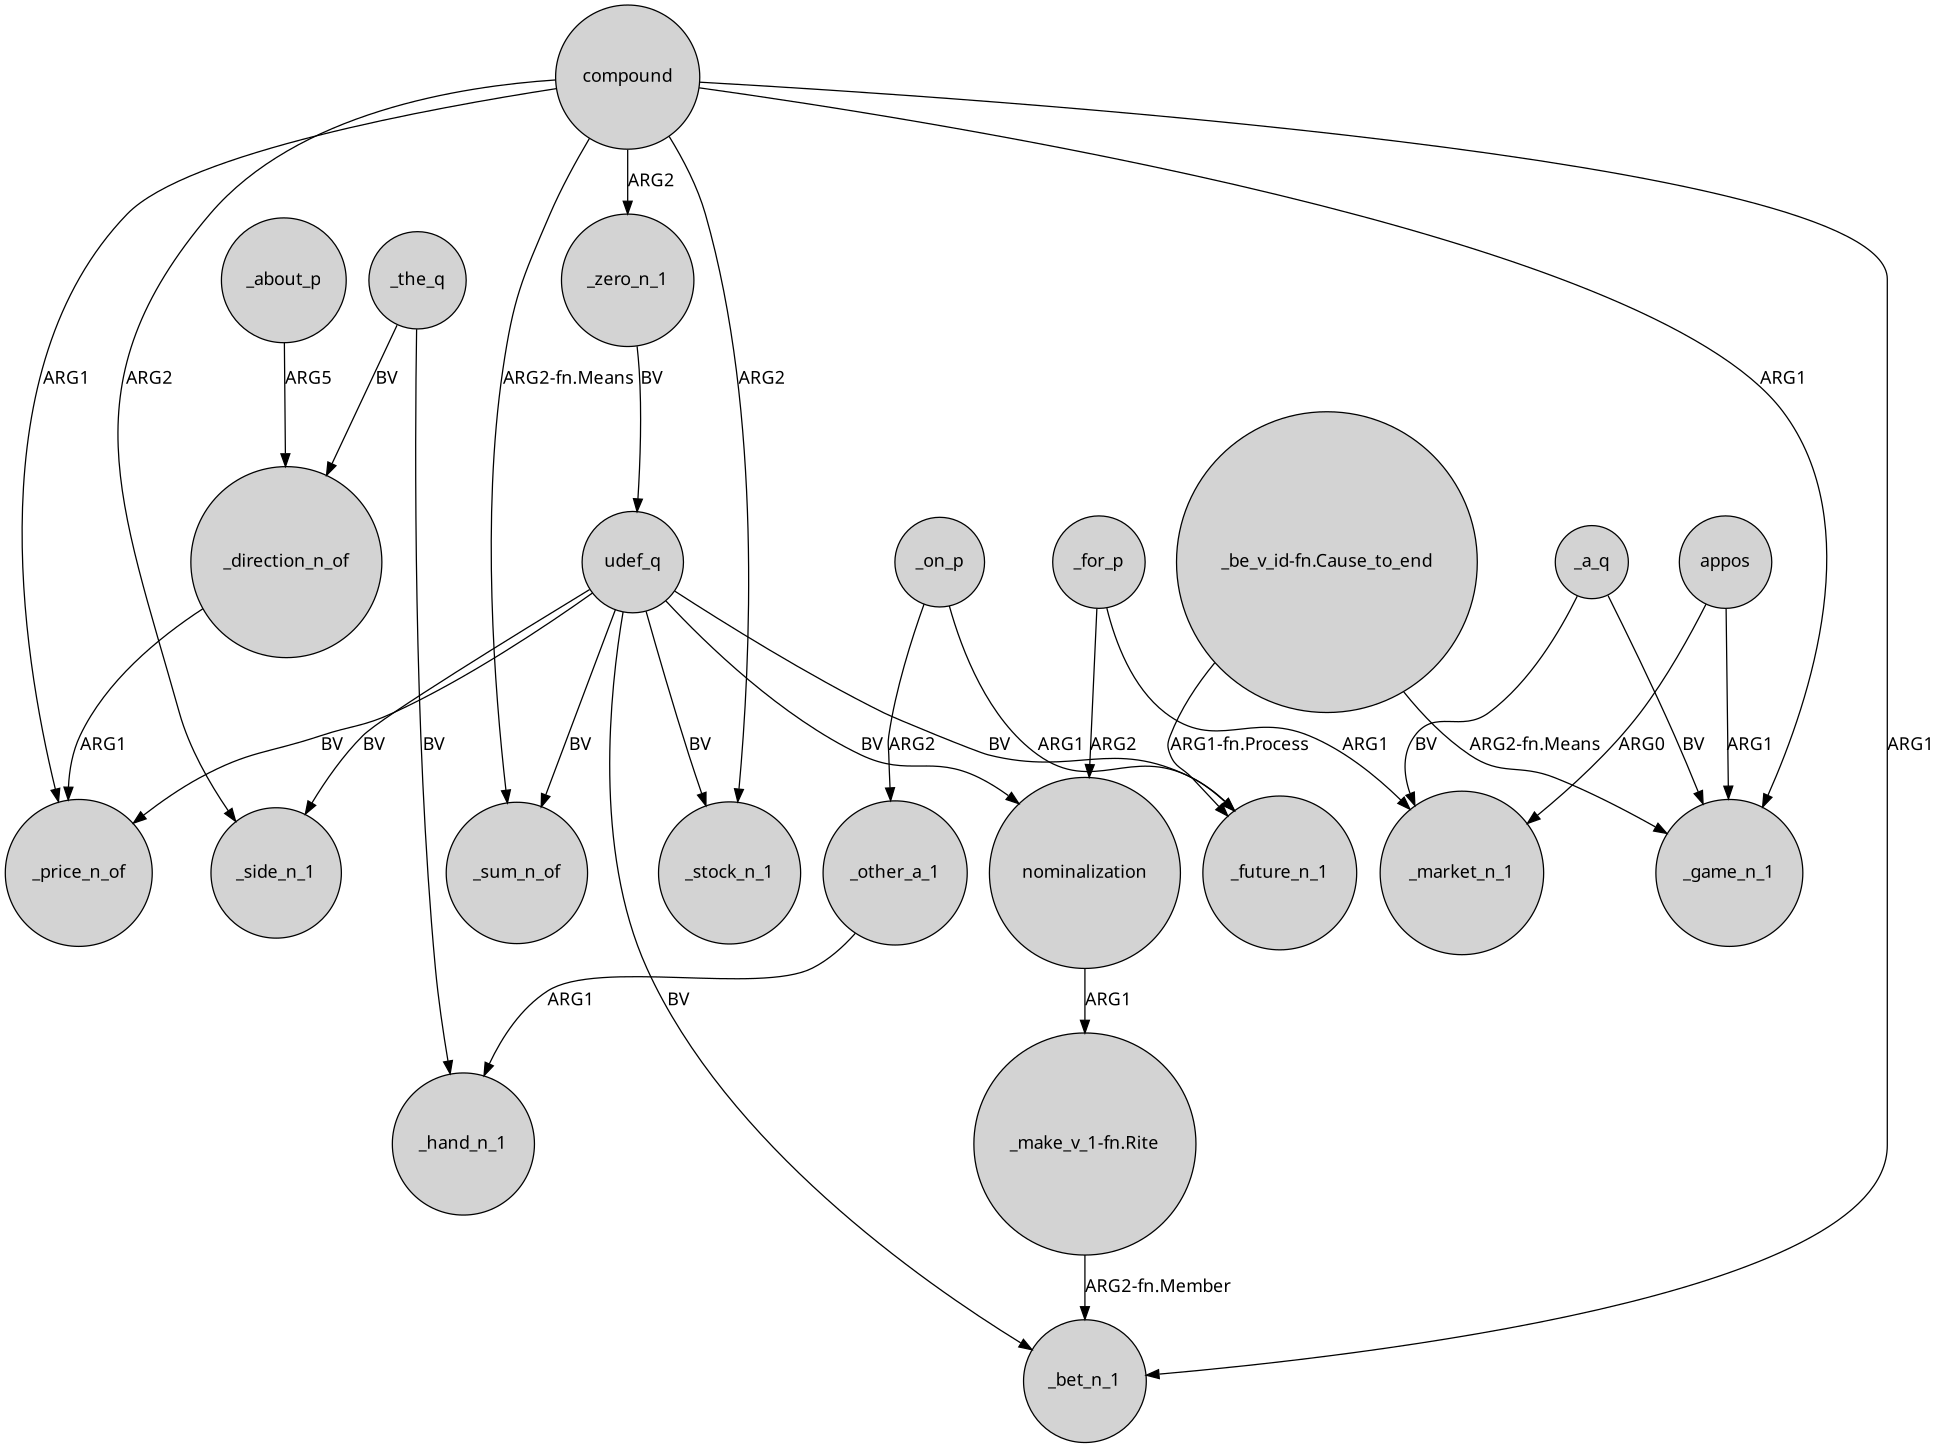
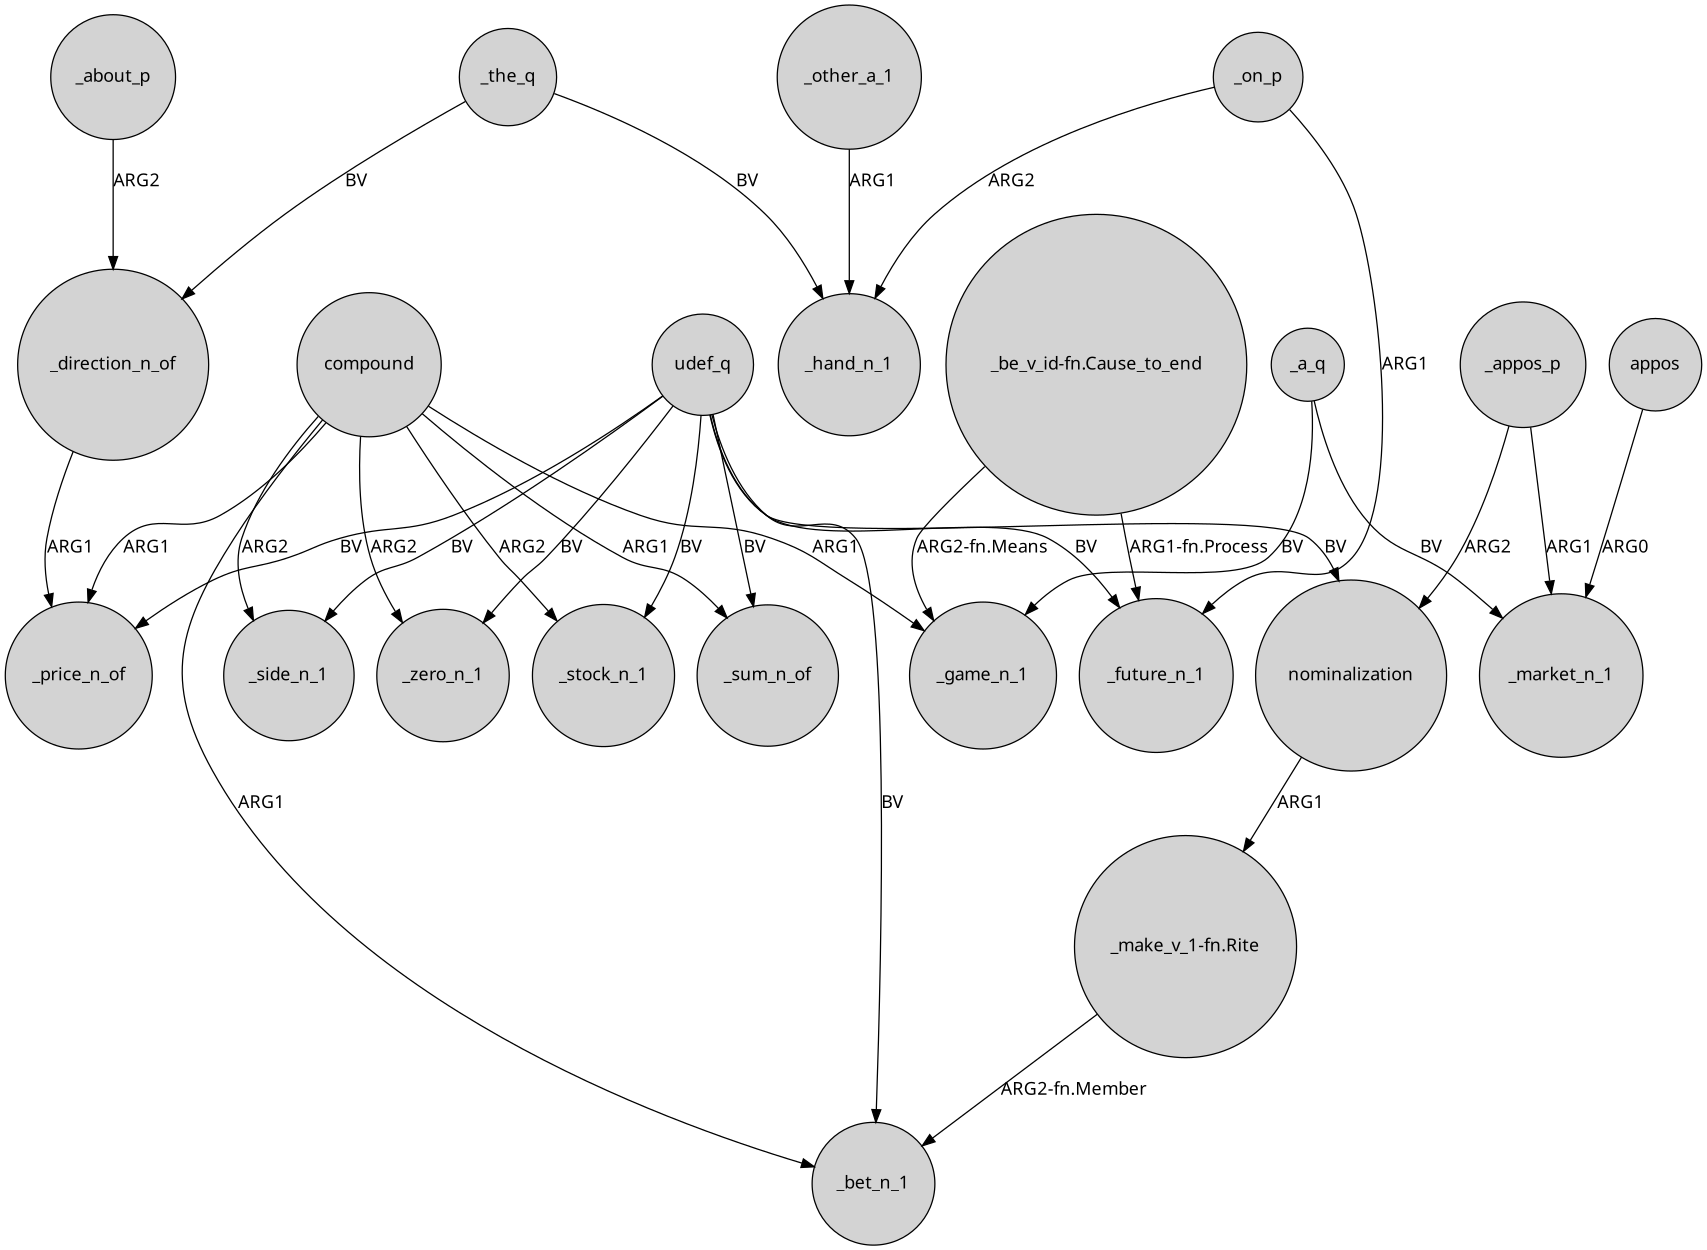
edge "_about_p" -> "_direction_n_of": label "ARG5" -> "ARG2"
edge "compound" -> "_sum_n_of": label "ARG2-fn.Means" -> "ARG1"
edge "_zero_n_1" -> "udef_q": reversed
node "_for_p": label "_for_p" -> "_appos_p"
edge "_on_p" -> "_other_a_1": now "_on_p" -> "_hand_n_1"
edge "appos" -> "_game_n_1": removed, label "ARG1"
